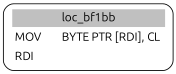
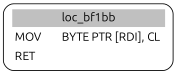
node "loc_bf1bb": text "RDI" -> "RET"
